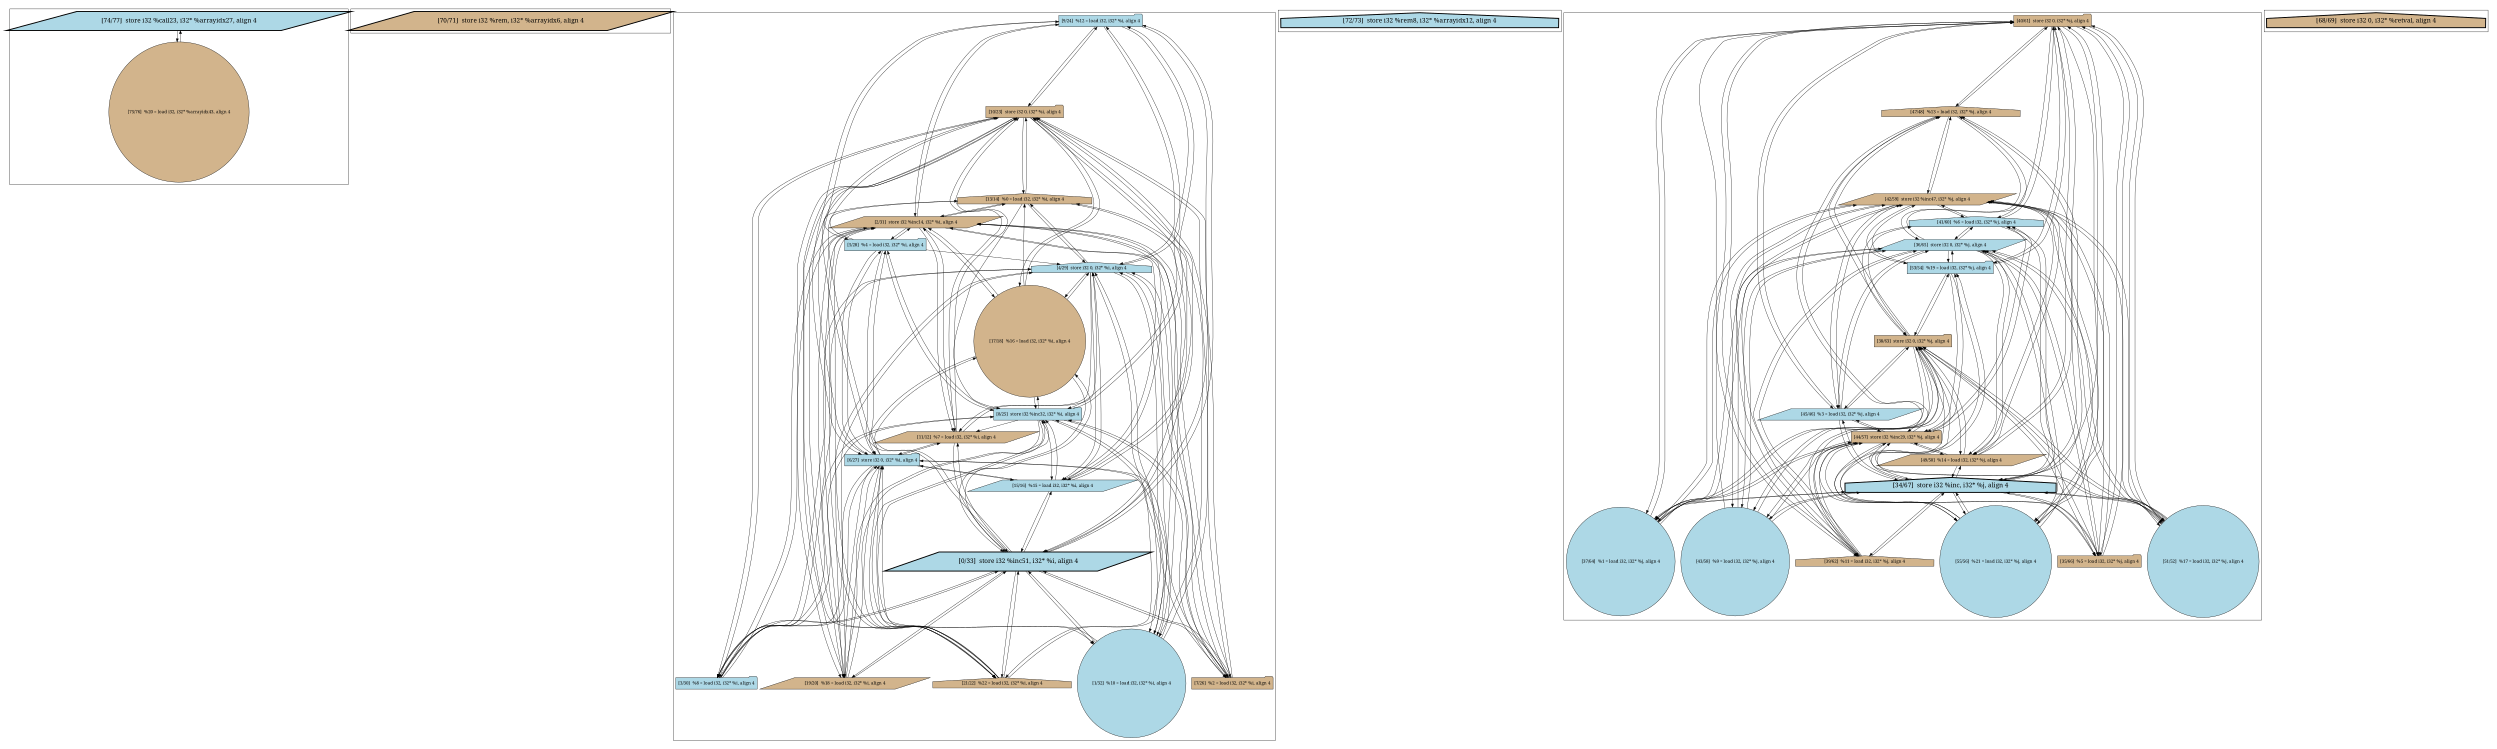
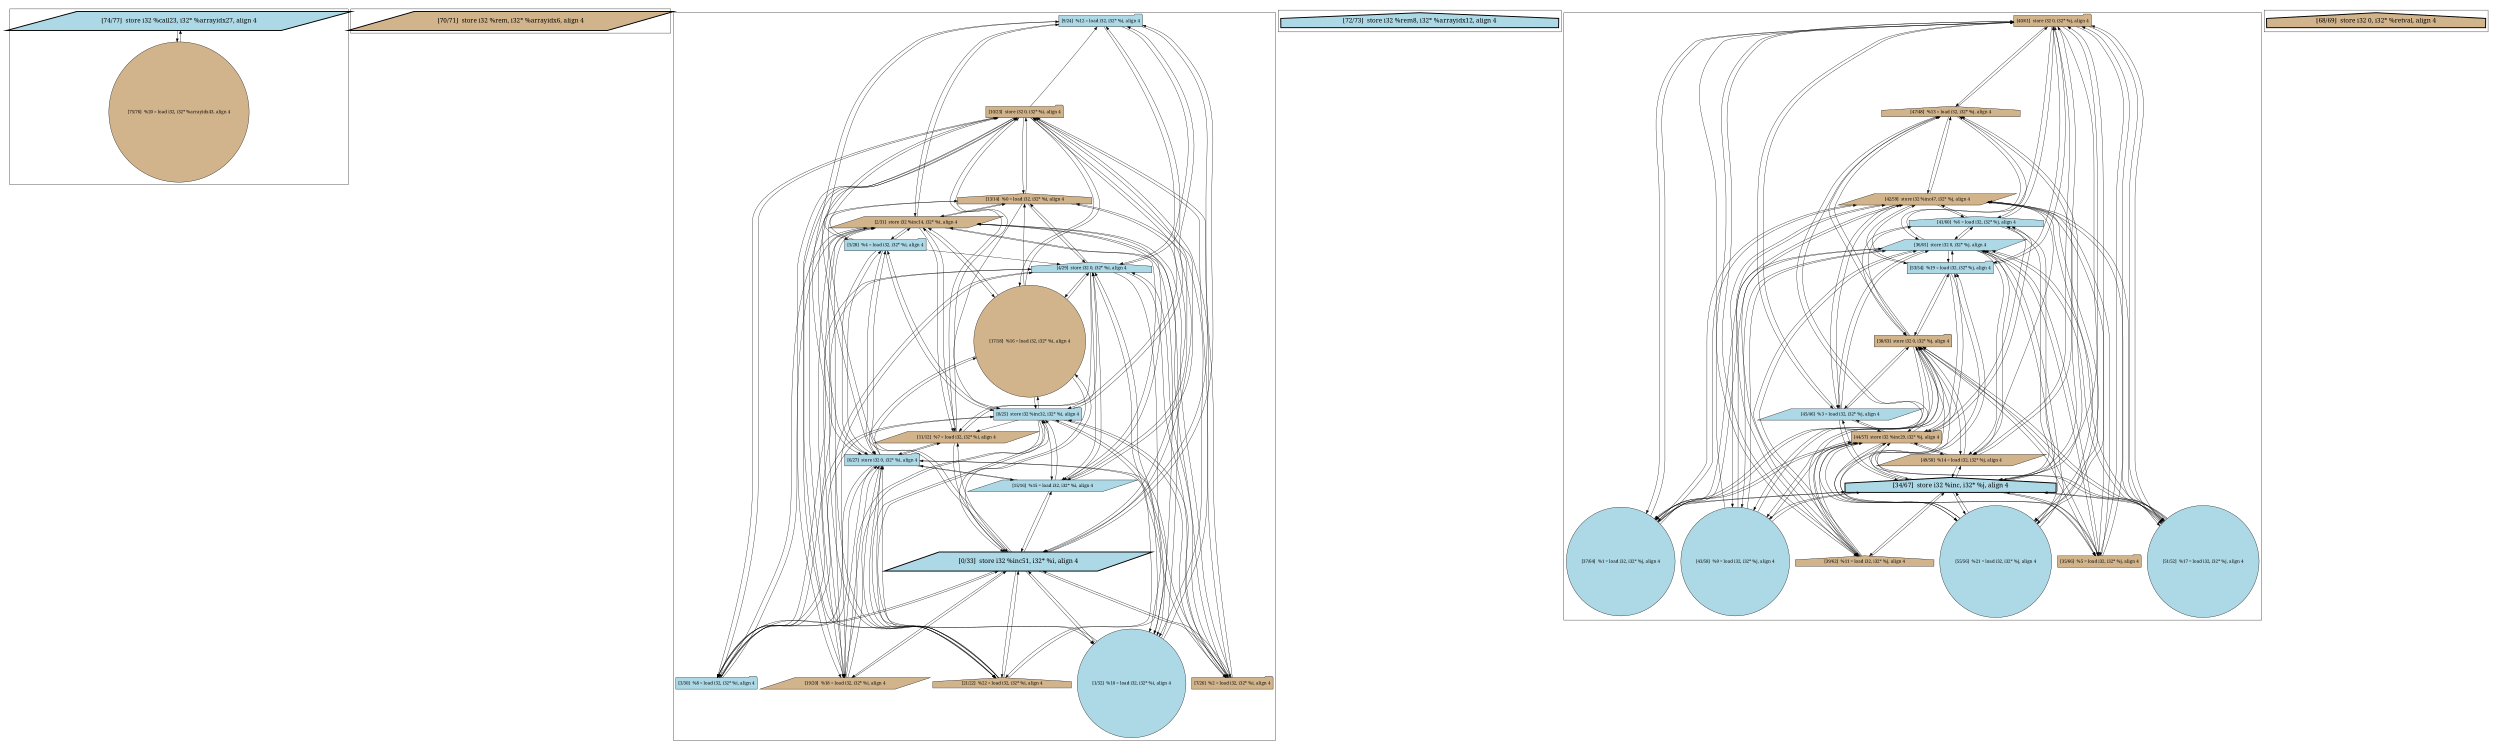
edge "[9/24]  %12 = load i32, i32* %i, align 4" -> "[10/23]  store i32 0, i32* %i, align 4": removed
edge "[49/50]  %14 = load i32, i32* %j, align 4" -> "[42/59]  store i32 %inc47, i32* %j, align 4": removed
edge "[1/32]  %10 = load i32, i32* %i, align 4" -> "[4/29]  store i32 0, i32* %i, align 4": removed
